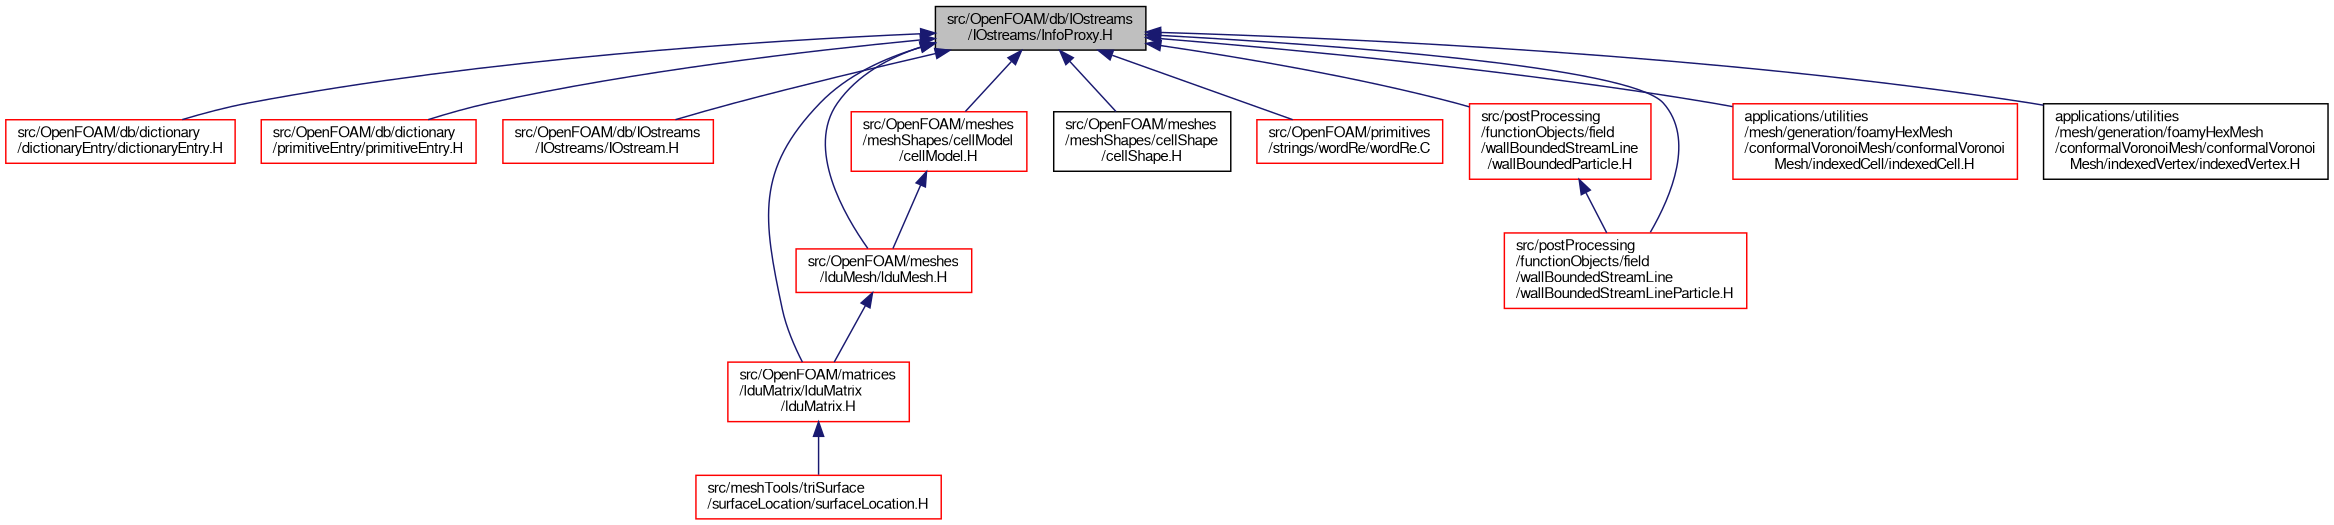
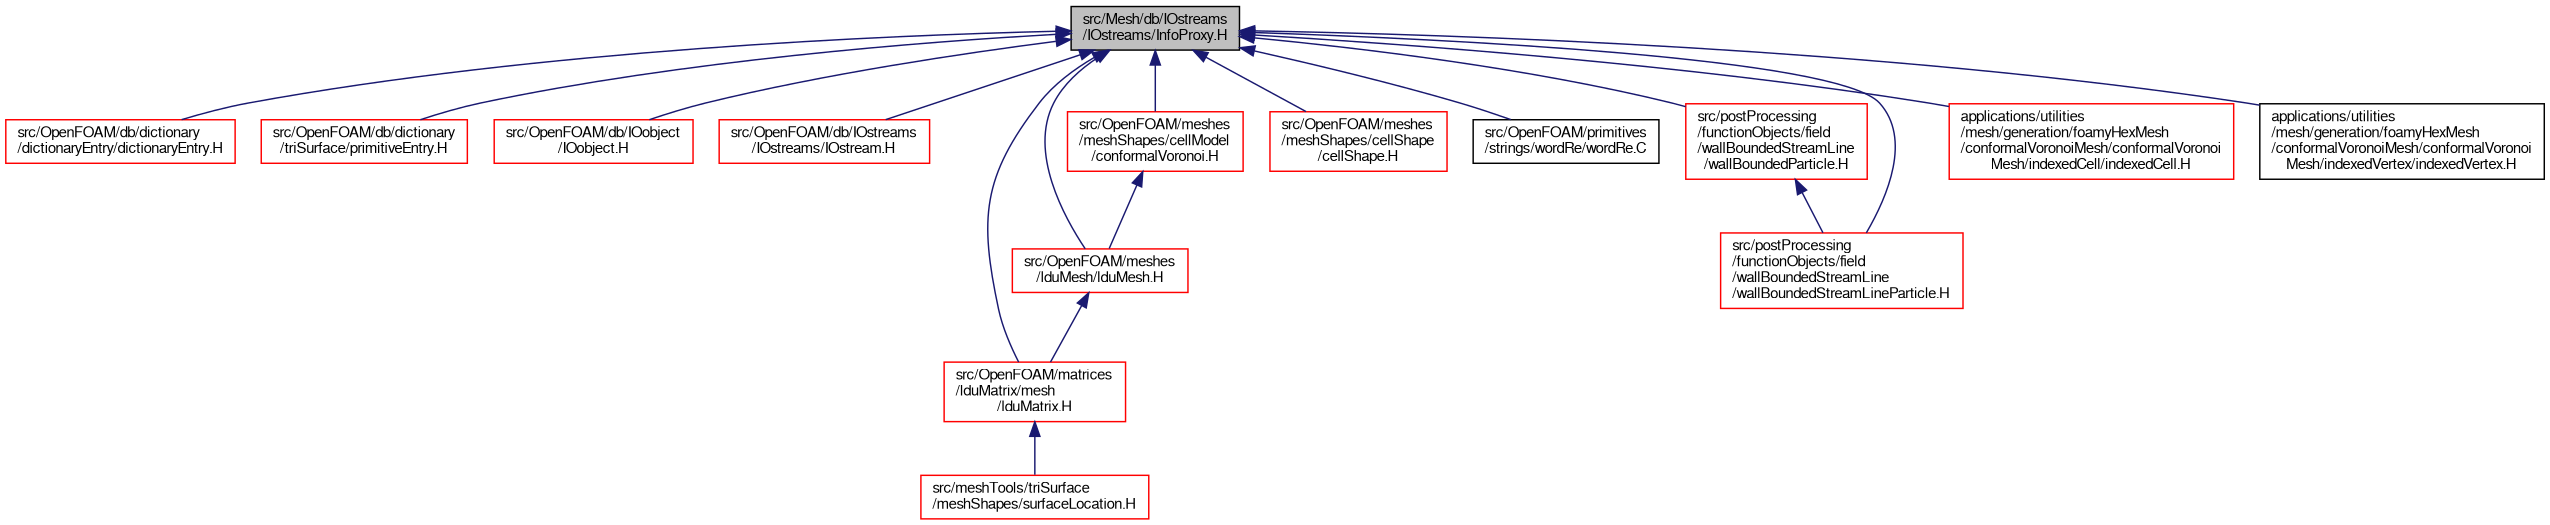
node "src/OpenFOAM/db/IOstreams /IOstreams/InfoProxy.H": label "src/OpenFOAM/db/IOstreams /IOstreams/InfoProxy.H" -> "src/Mesh/db/IOstreams /IOstreams/InfoProxy.H"
node "src/OpenFOAM/db/dictionary /primitiveEntry/primitiveEntry.H": label "src/OpenFOAM/db/dictionary /primitiveEntry/primitiveEntry.H" -> "src/OpenFOAM/db/dictionary /triSurface/primitiveEntry.H"
node "src/OpenFOAM/db/IOobject /IOobject.H": added
node "src/OpenFOAM/meshes /meshShapes/cellModel /cellModel.H": label "src/OpenFOAM/meshes /meshShapes/cellModel /cellModel.H" -> "src/OpenFOAM/meshes /meshShapes/cellModel /conformalVoronoi.H"
node "src/OpenFOAM/meshes /meshShapes/cellShape /cellShape.H": color black -> red
node "src/OpenFOAM/primitives /strings/wordRe/wordRe.C": color red -> black
node "src/OpenFOAM/matrices /lduMatrix/lduMatrix /lduMatrix.H": label "src/OpenFOAM/matrices /lduMatrix/lduMatrix /lduMatrix.H" -> "src/OpenFOAM/matrices /lduMatrix/mesh /lduMatrix.H"
node "src/meshTools/triSurface /surfaceLocation/surfaceLocation.H": label "src/meshTools/triSurface /surfaceLocation/surfaceLocation.H" -> "src/meshTools/triSurface /meshShapes/surfaceLocation.H"
